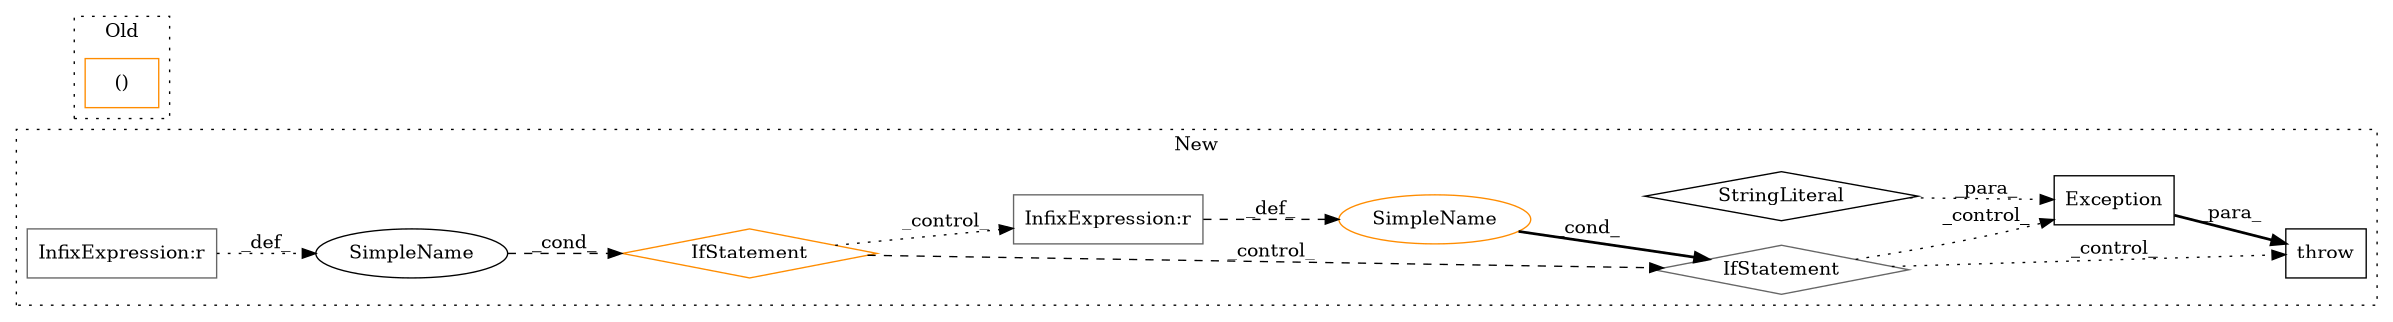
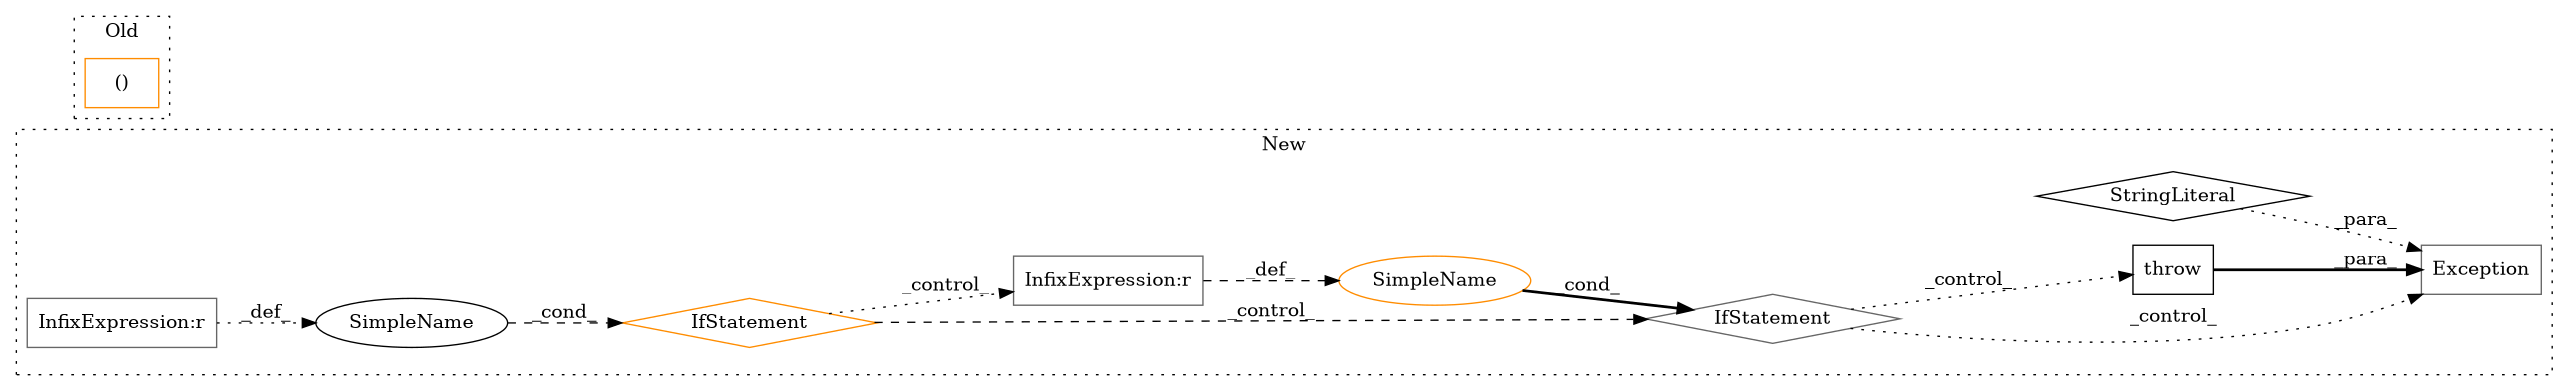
node "Exception": color black -> gray40
edge "Exception" -> "throw": reversed
